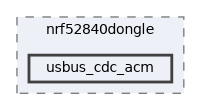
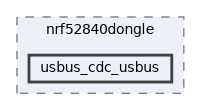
node "usbus_cdc_acm": label "usbus_cdc_acm" -> "usbus_cdc_usbus"
